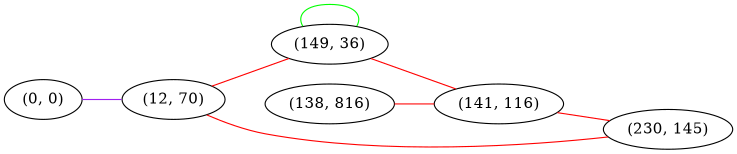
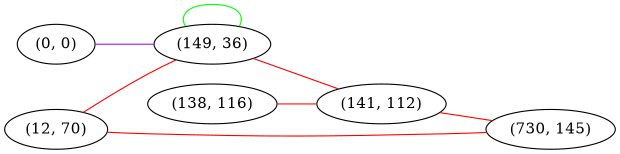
edge "(0, 0)" -- "(12, 70)": now "(0, 0)" -- "(149, 36)"
node "(138, 816)": label "(138, 816)" -> "(138, 116)"
node "(141, 116)": label "(141, 116)" -> "(141, 112)"
node "(230, 145)": label "(230, 145)" -> "(730, 145)"
